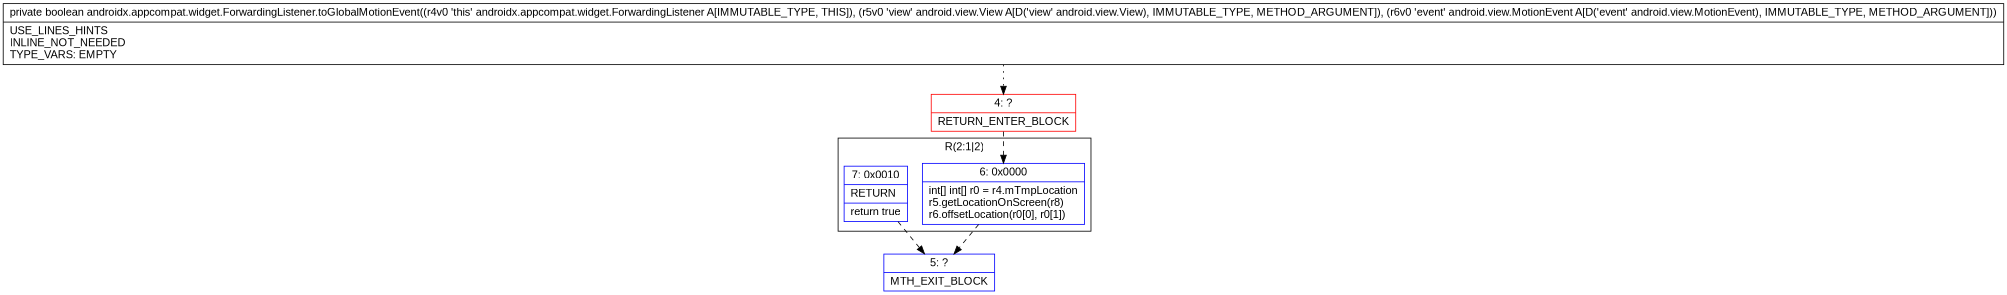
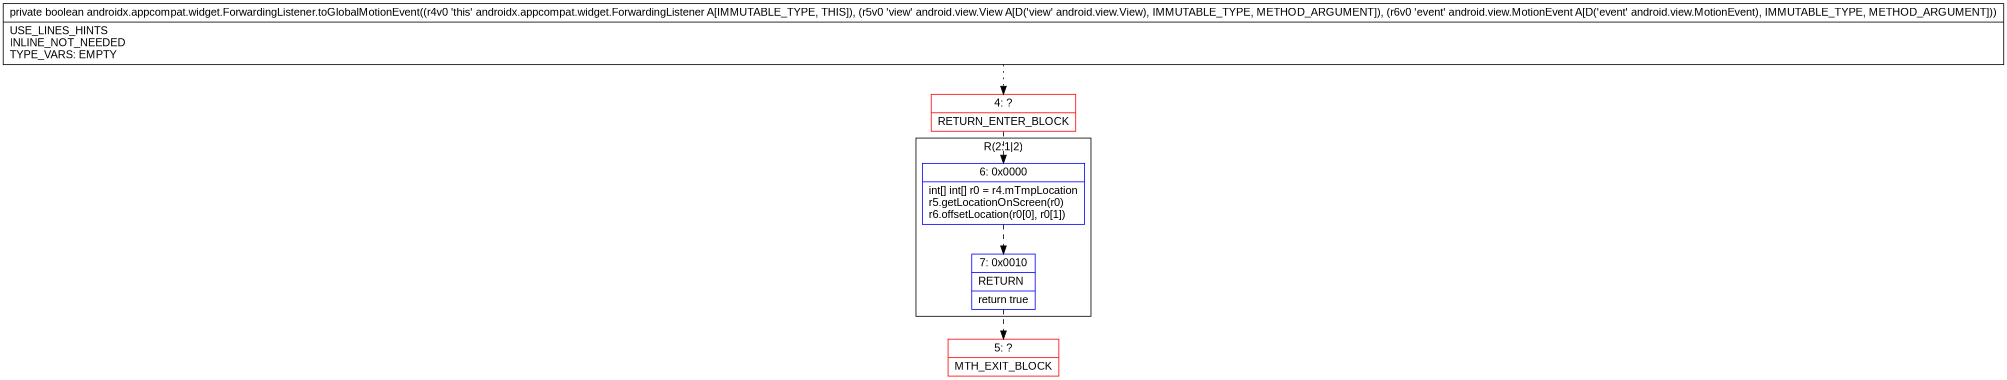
node "6: 0x0000": text "r5.getLocationOnScreen(r8)" -> "r5.getLocationOnScreen(r0)"
edge "6: 0x0000" -> "5: ?": now "6: 0x0000" -> "7: 0x0010"
node "5: ?": color blue -> red
